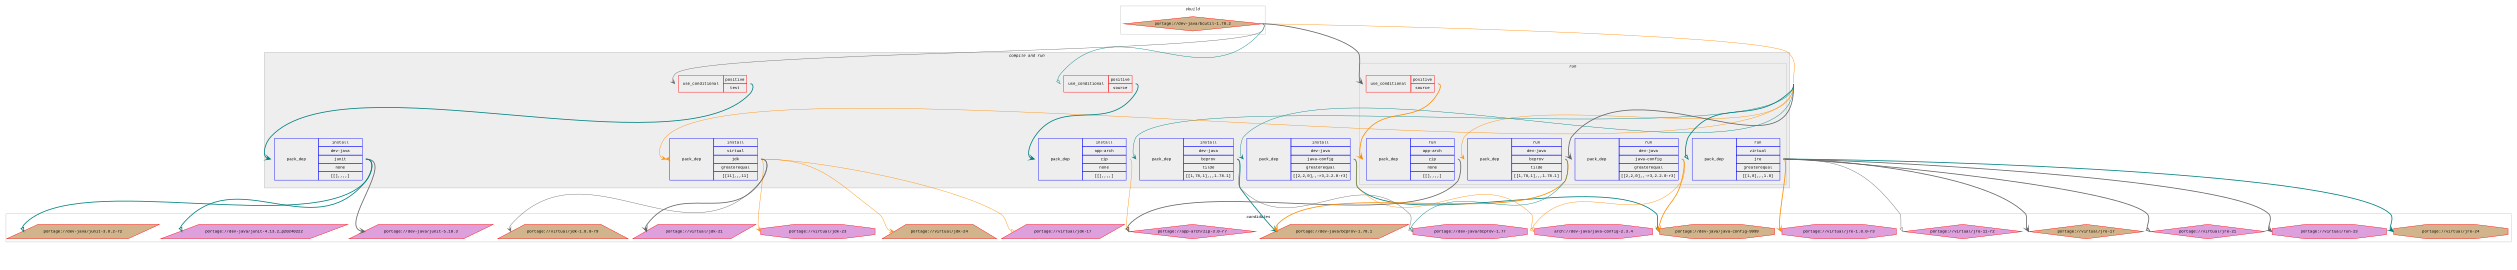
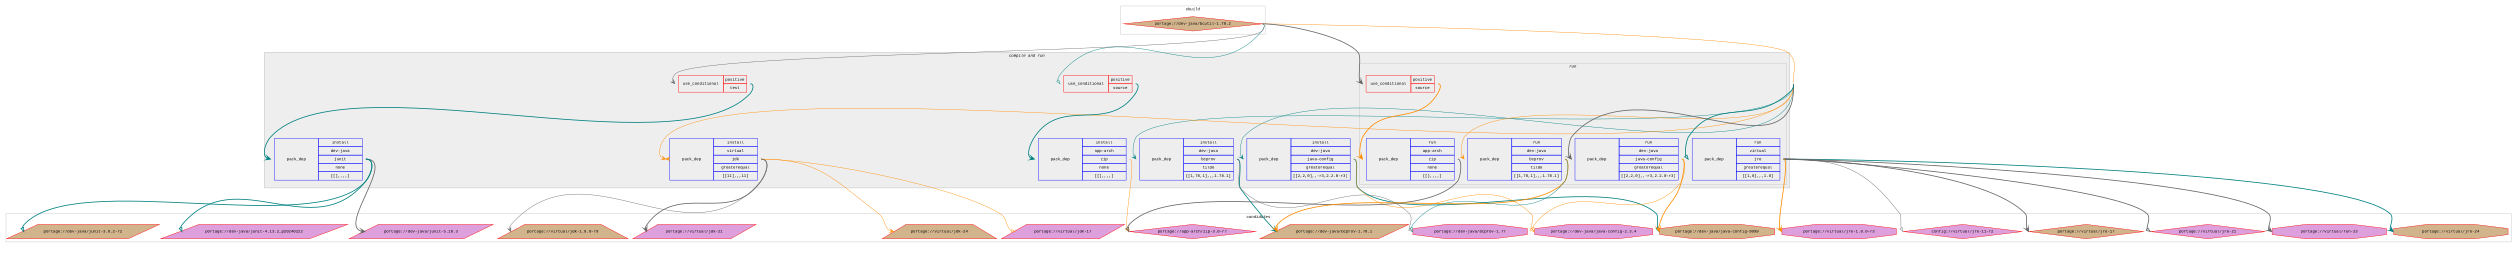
node "portage://virtual/jdk-23": removed
node "arch://dev-java/java-config-2.3.4": label "arch://dev-java/java-config-2.3.4" -> "portage://dev-java/java-config-2.3.4"
node "portage://virtual/jre-11-r2": label "portage://virtual/jre-11-r2" -> "config://virtual/jre-11-r2"
